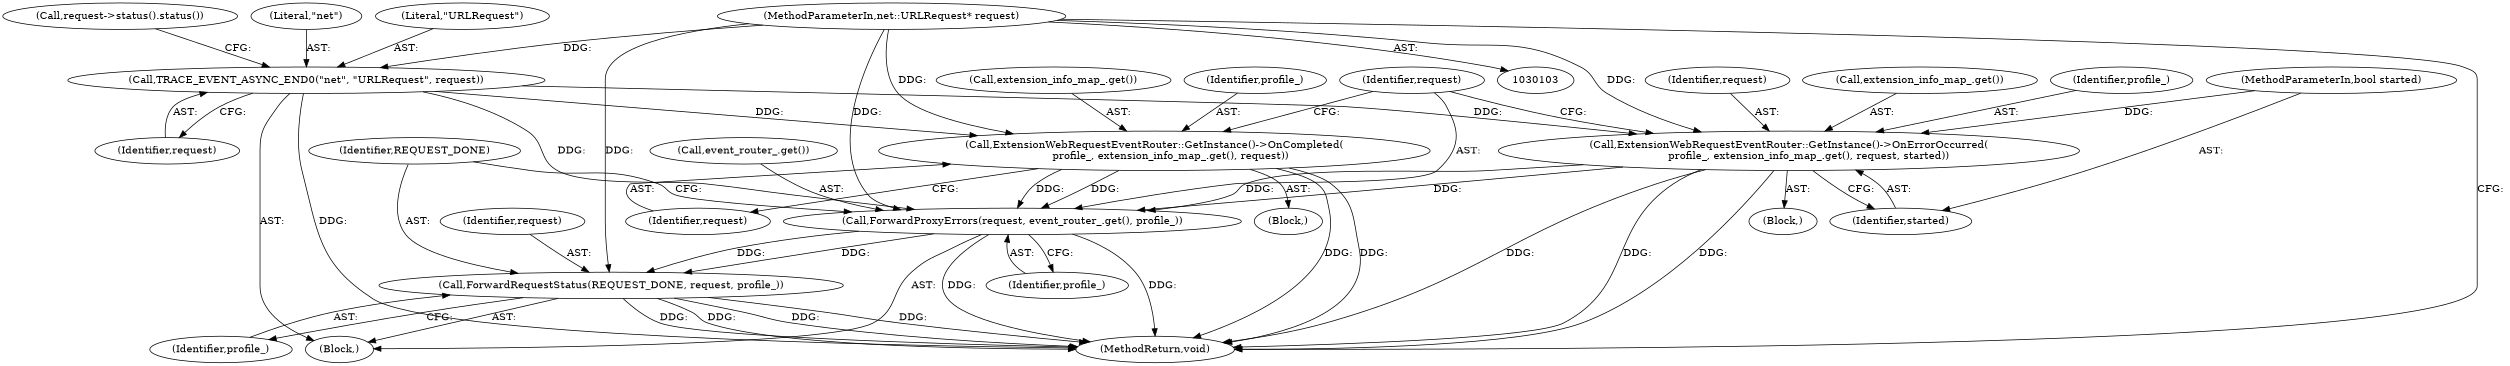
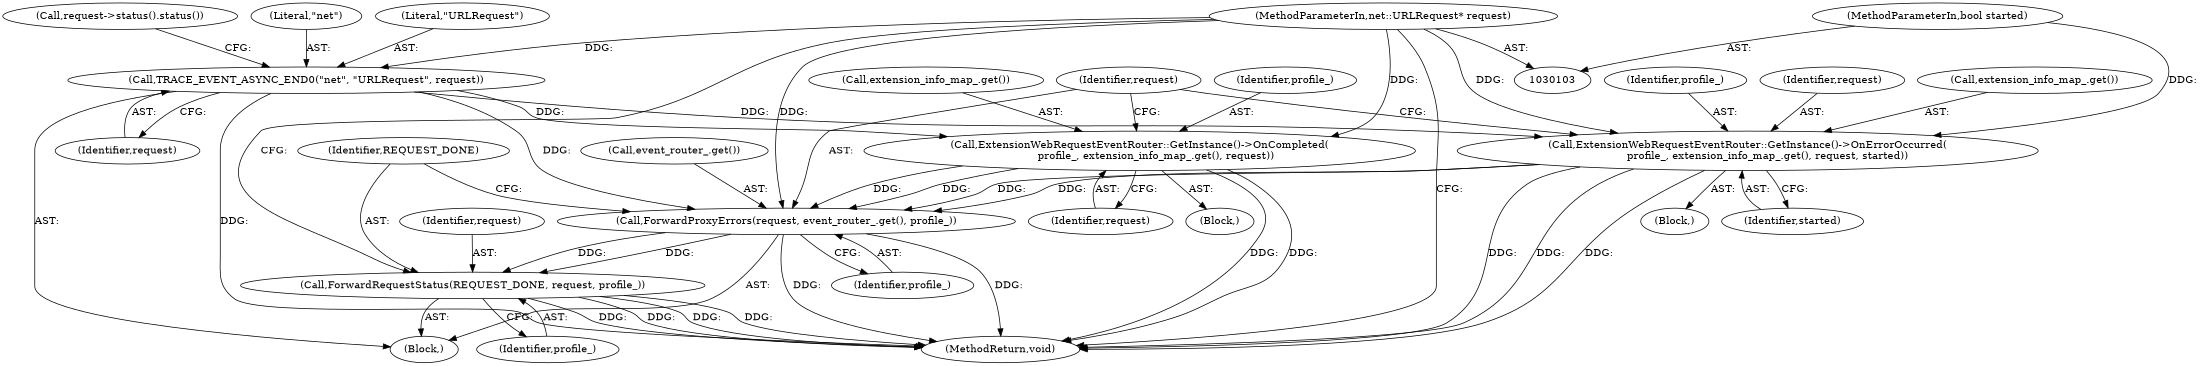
edge "(MethodParameterIn,net::URLRequest* request)" -> "(Call,ForwardRequestStatus(REQUEST_DONE, request, profile_))": label "DDG: " -> "CFG: "
edge "(MethodParameterIn,bool started)" -> "(Identifier,started)": now "(MethodParameterIn,bool started)" -> "1030103"
